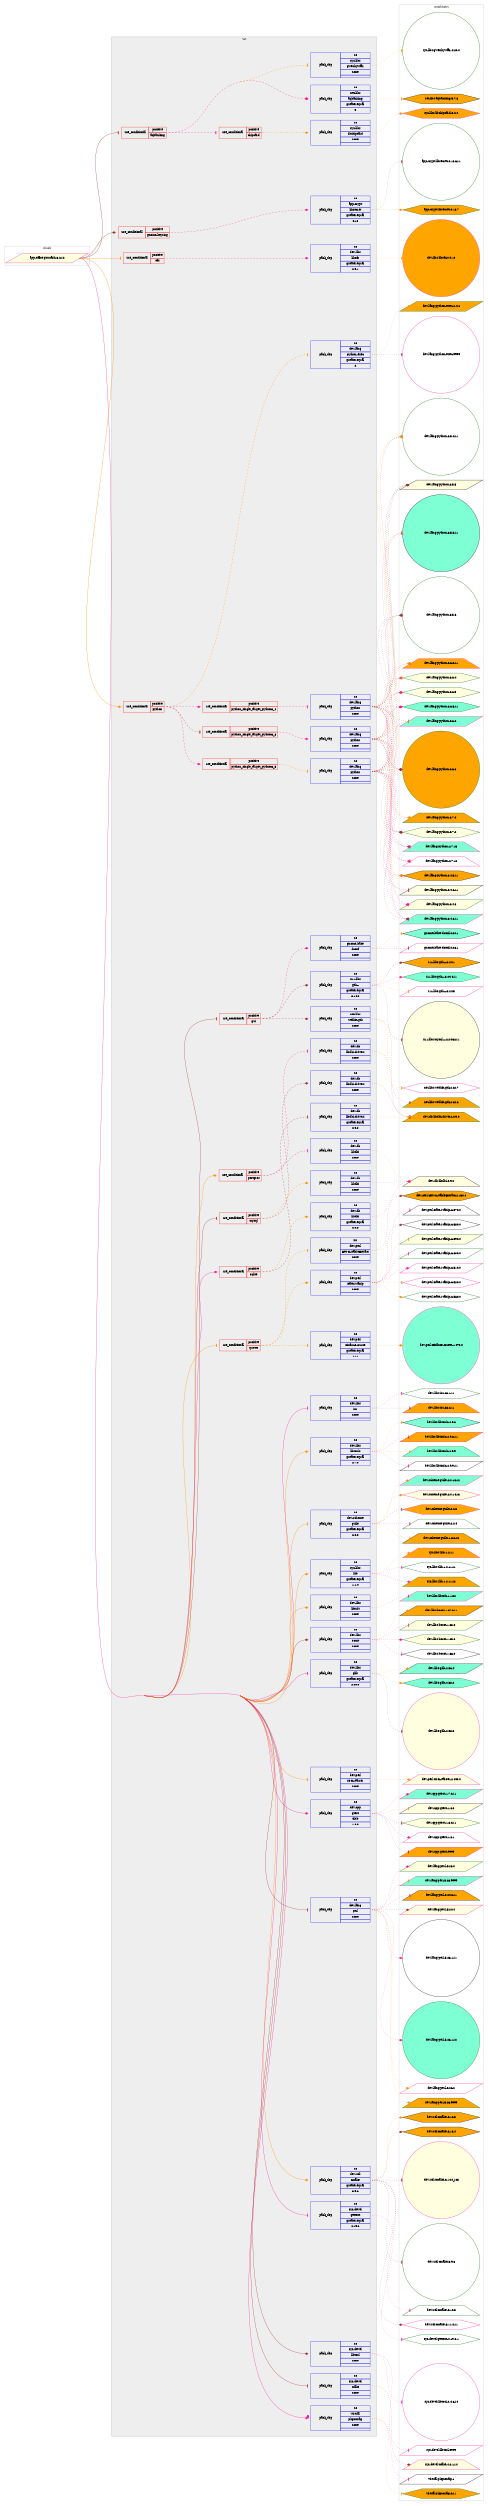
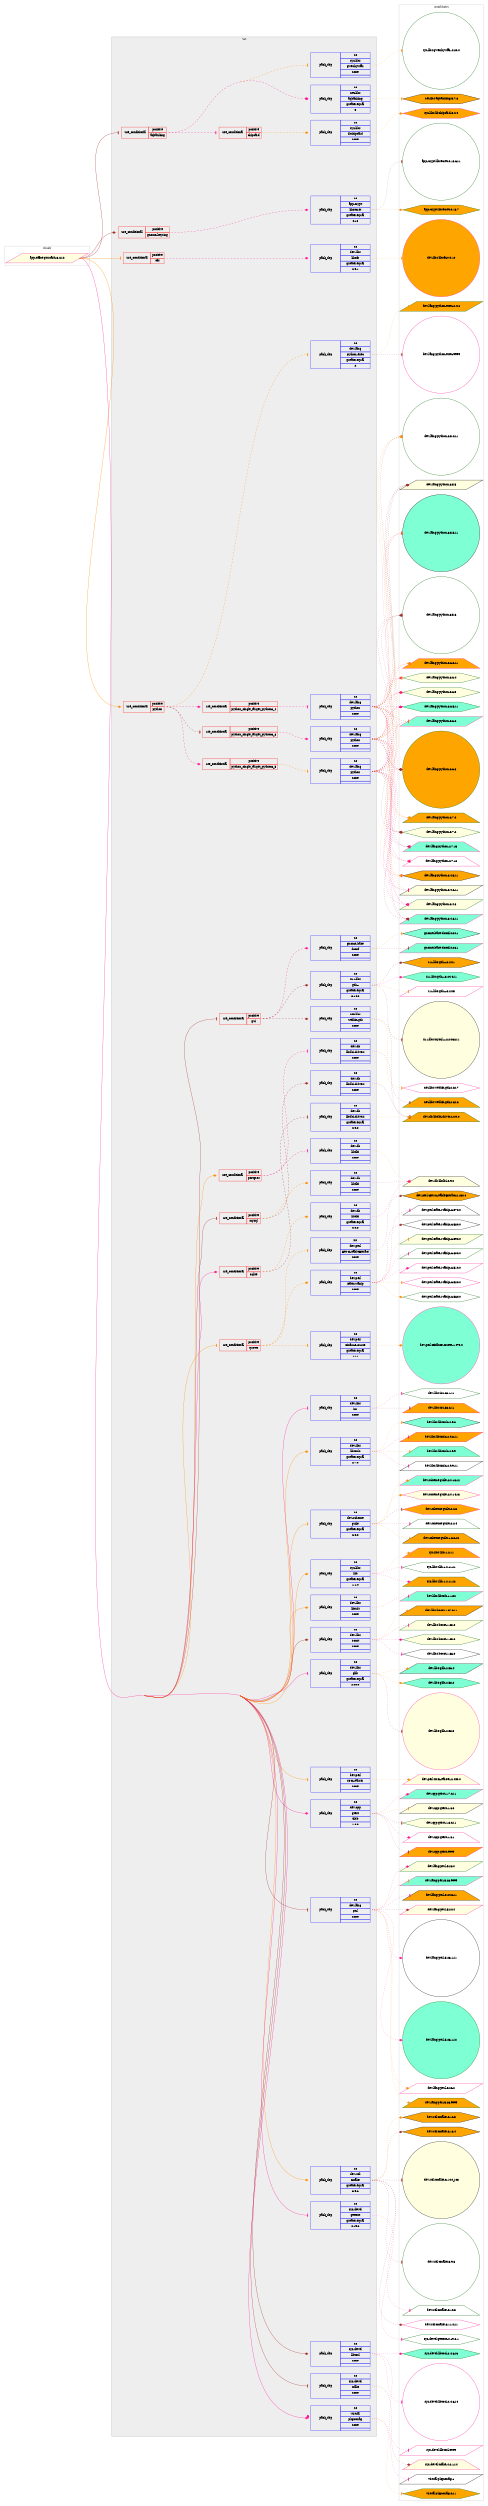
node "gnome-base/dconf-0.26.1": fillcolor white -> aquamarine
node "dev-util/cmake-3.14.0_rc3": color deeppink -> black
node "sys-devel/libtool-2.4.6-r3": added
